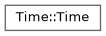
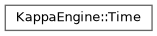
node "Time::Time": label "Time::Time" -> "KappaEngine::Time"
